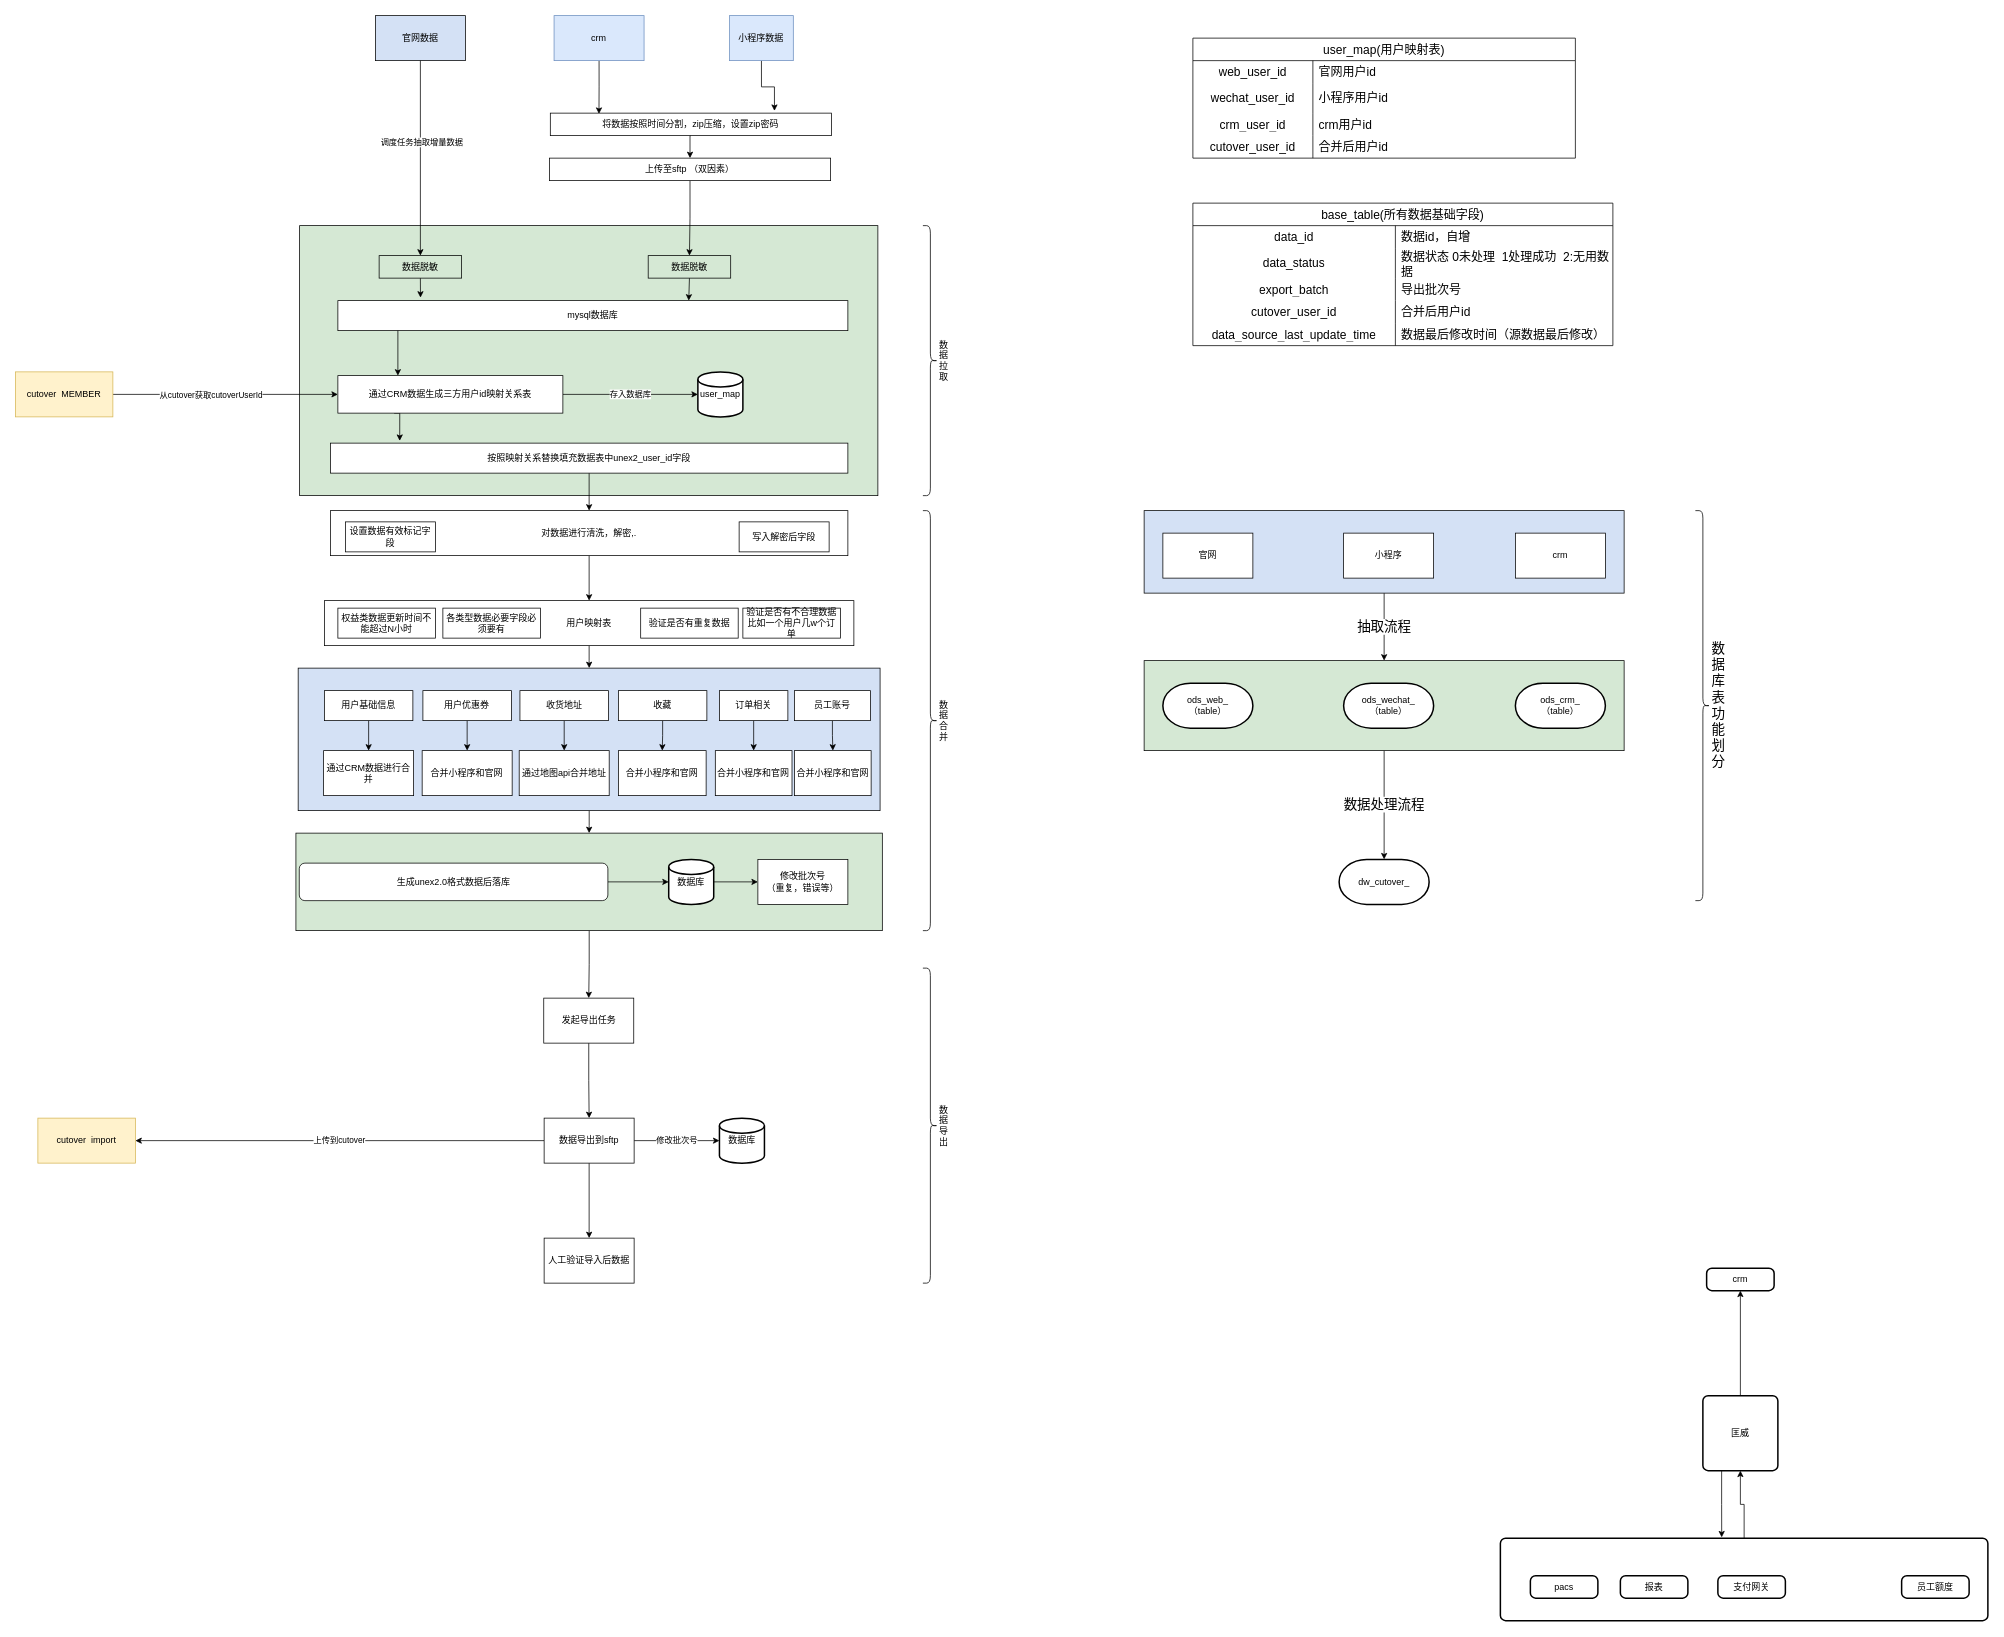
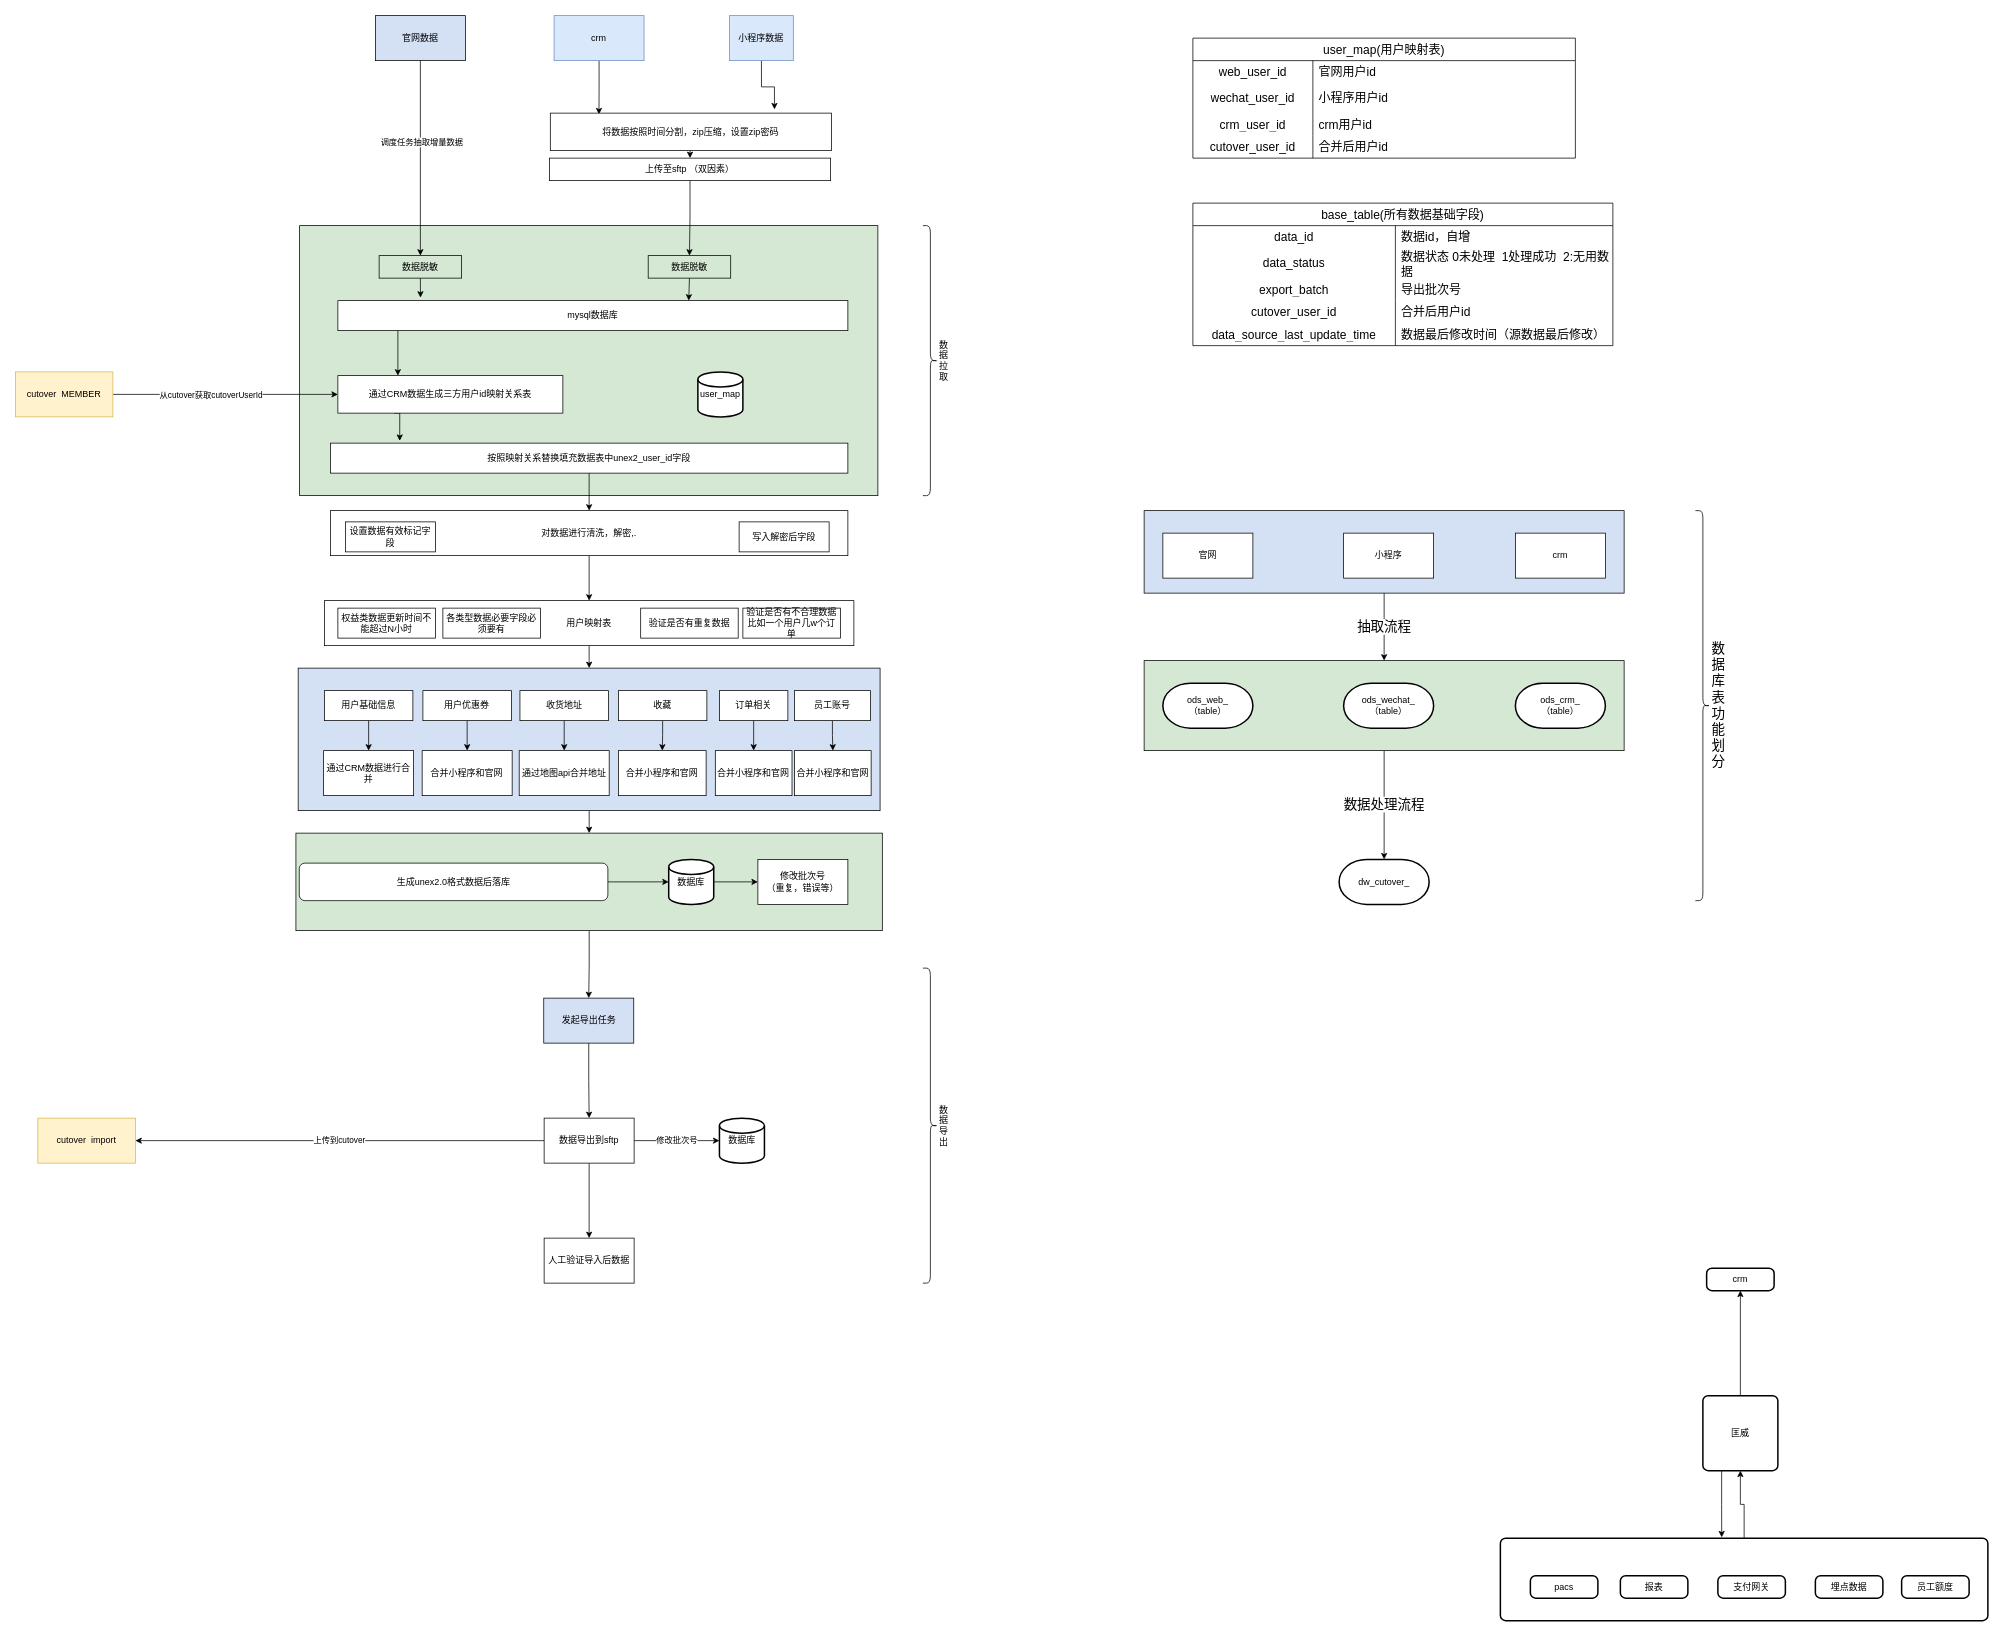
node "将数据按照时间分割，zip压缩，设置zip密码": size 281x23 -> 281x38
edge "通过CRM数据生成三方用户id映射关系表" -> "user_map": removed, label "存入数据库"
node "数据合并": removed
node "发起导出任务": fillcolor #ffffff -> #d4e1f5
node "埋点数据": added
